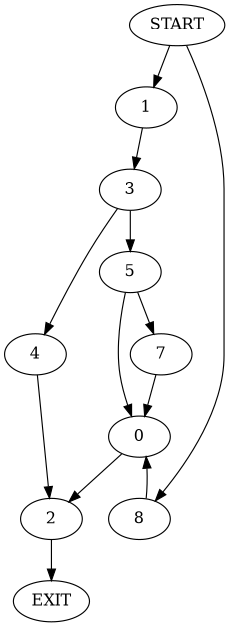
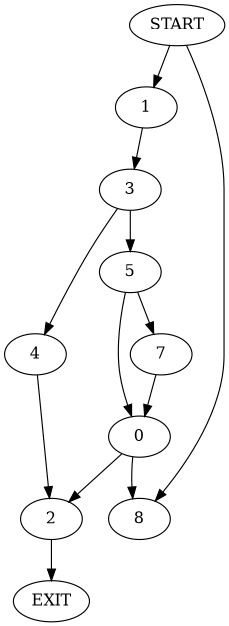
edge "8" -> "0": reversed
